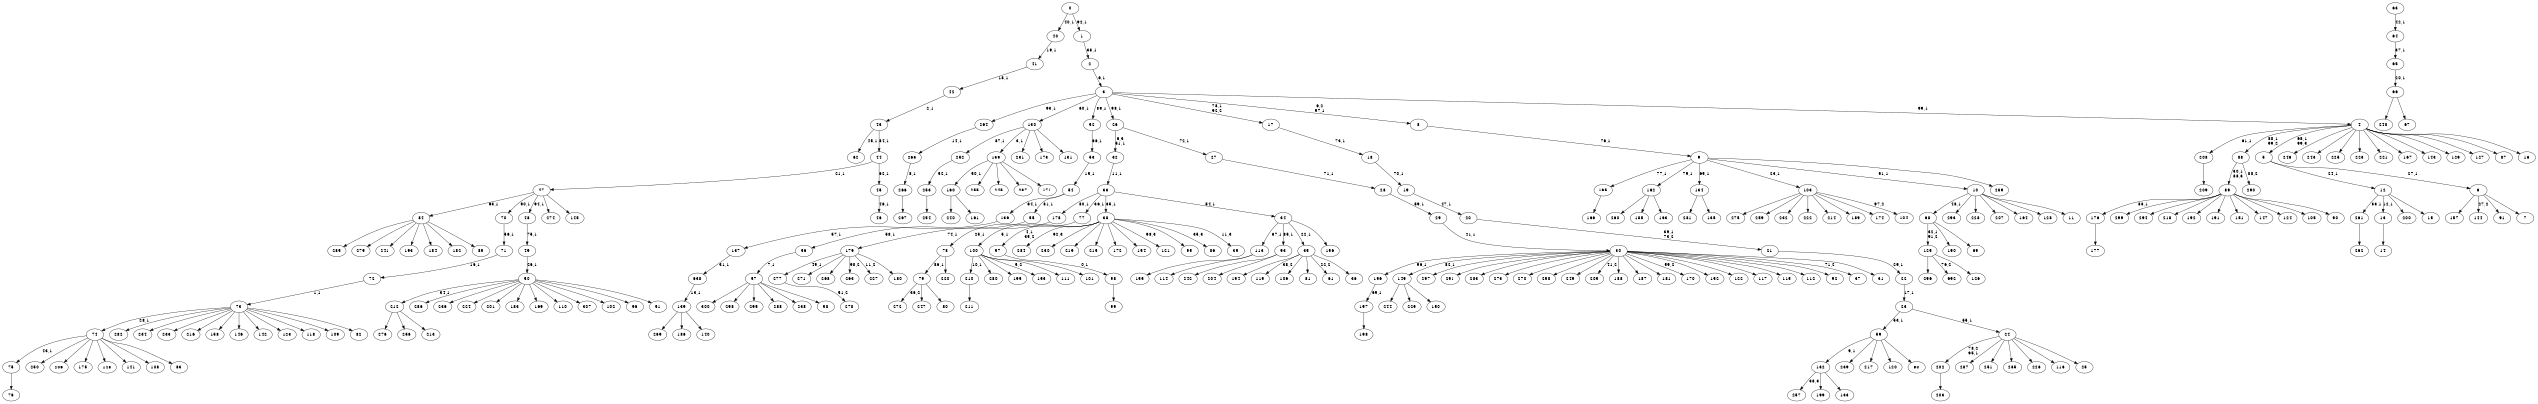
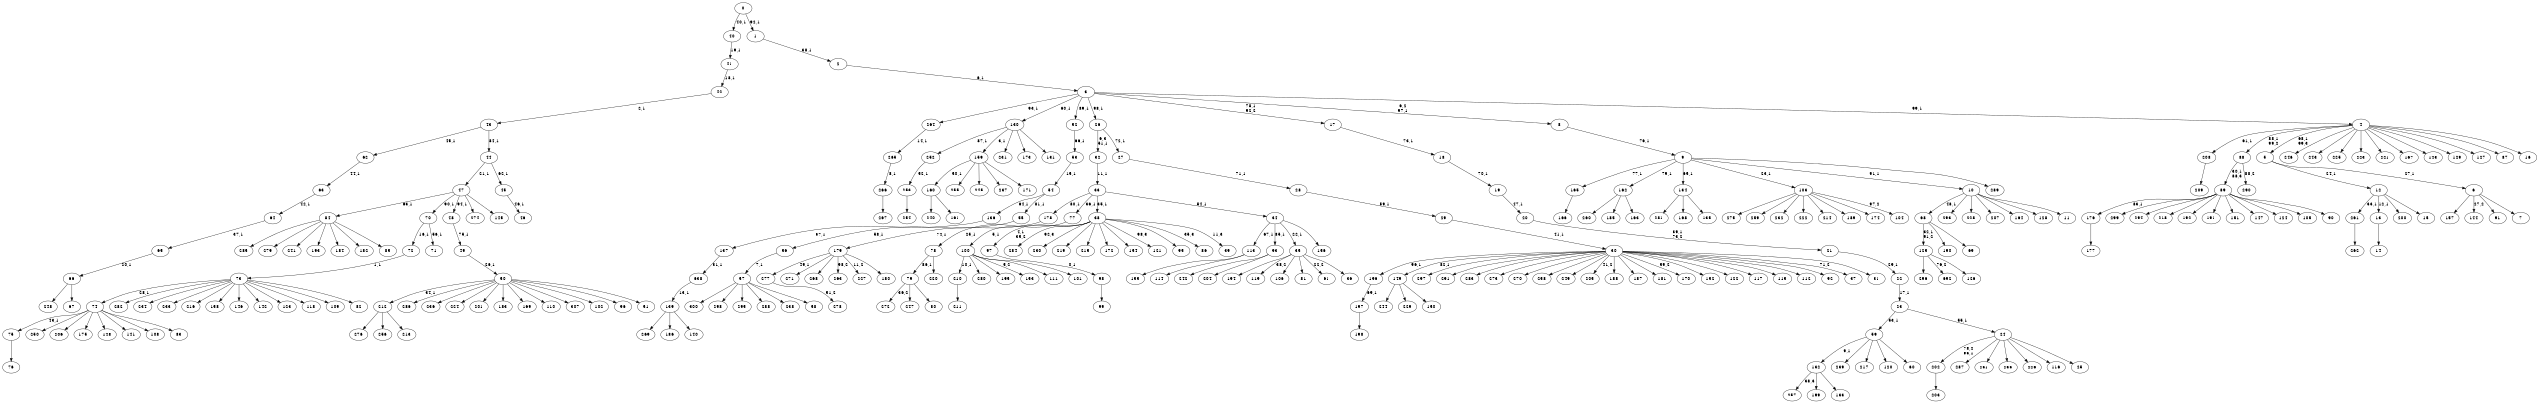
edge "62" -> "63": added, label "44,1"
node "168": added
edge "71" -> "72": now "70" -> "72"
